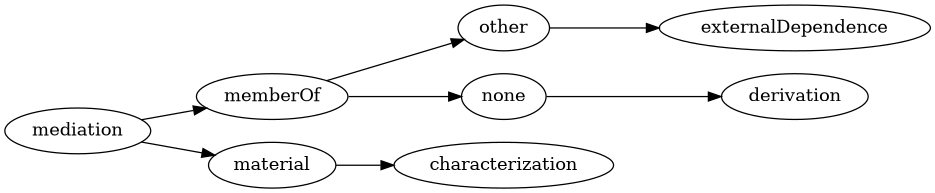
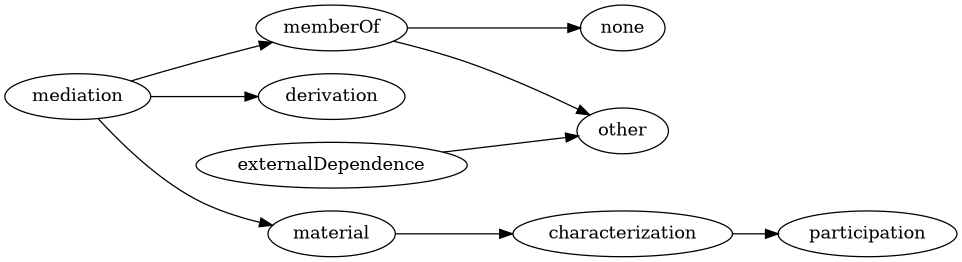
edge "other" -> "externalDependence": reversed
edge "none" -> "derivation": now "mediation" -> "derivation"
node "participation": added
